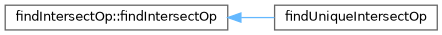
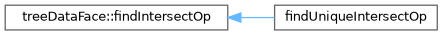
node "findIntersectOp::findIntersectOp": label "findIntersectOp::findIntersectOp" -> "treeDataFace::findIntersectOp"
